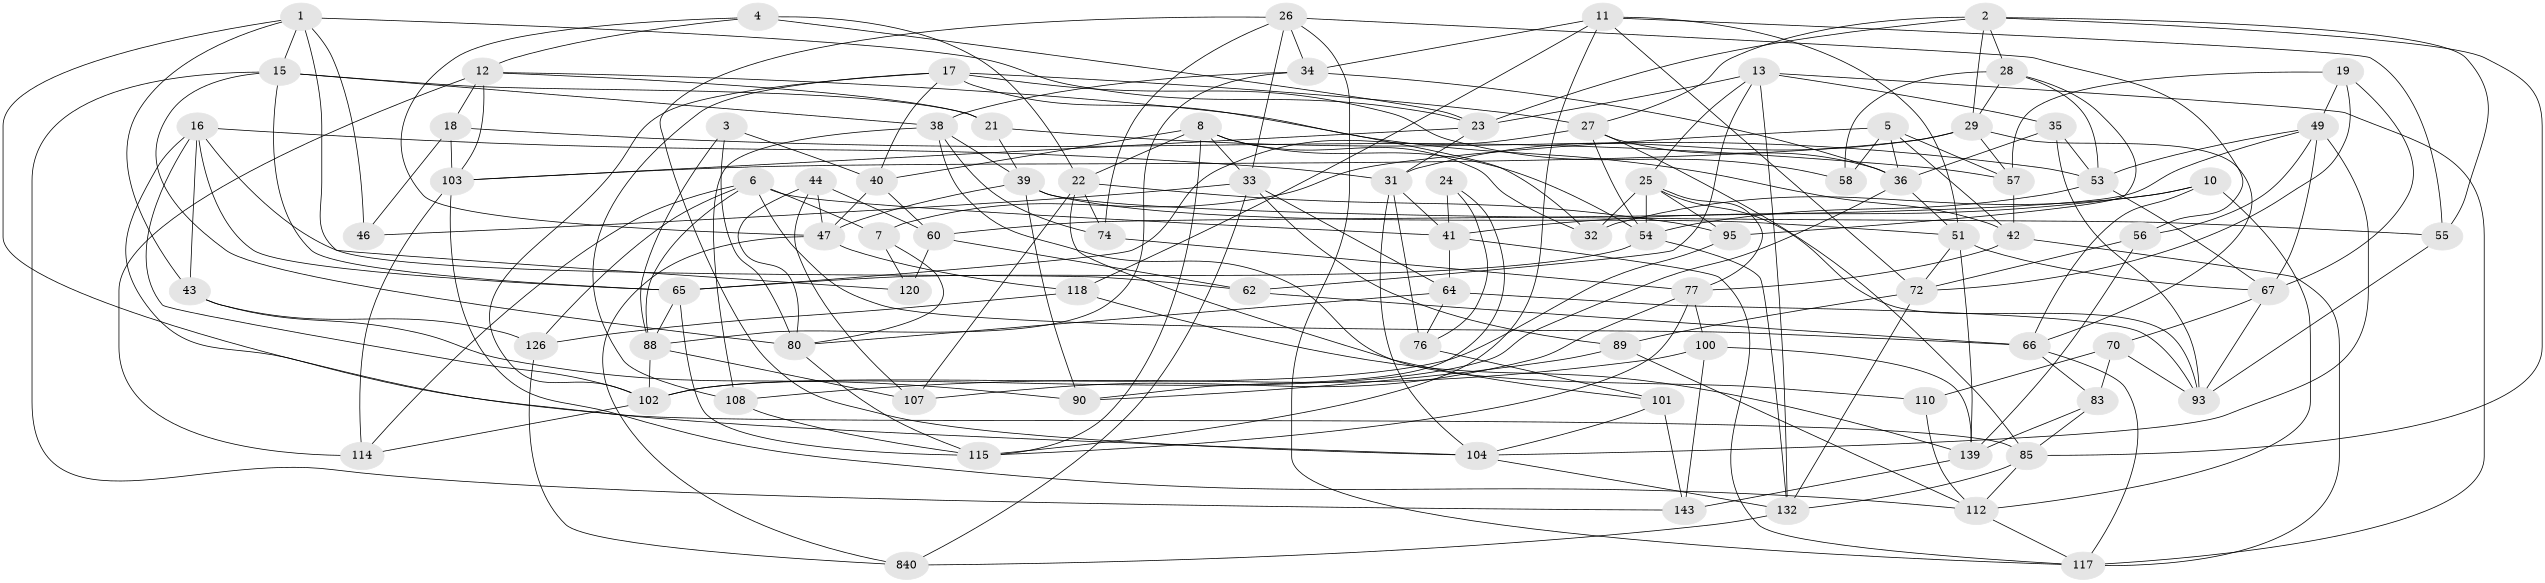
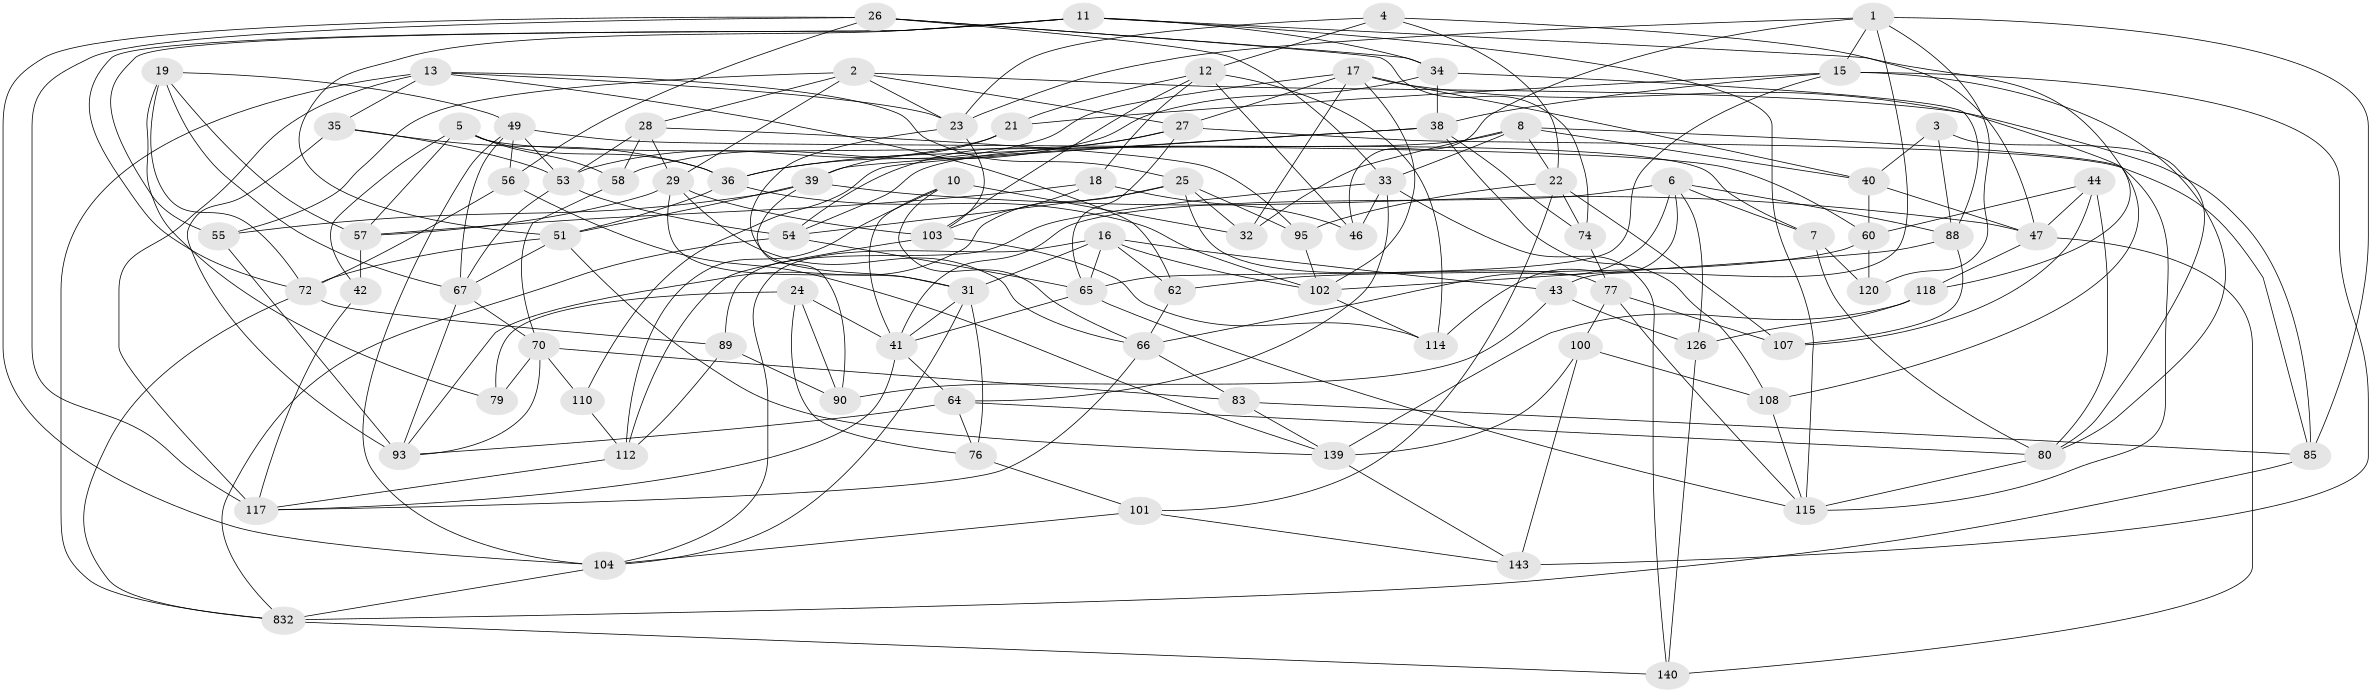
edge "12" -- "42": now "12" -- "46"
edge "58" -- "70": added
edge "42" -- "77": removed
edge "65" -- "88": now "65" -- "41"
node "79": added
edge "85" -- "112": removed
node "132": label "132" -> "832"
node "840": label "840" -> "140"
